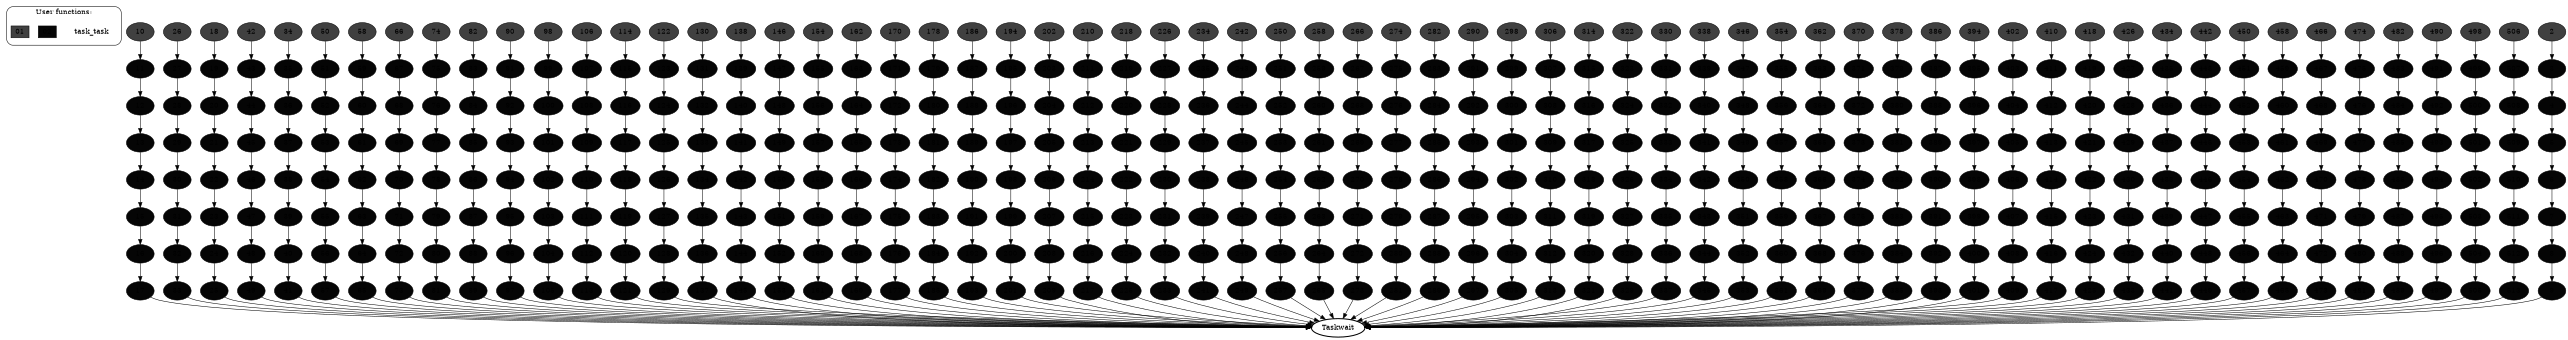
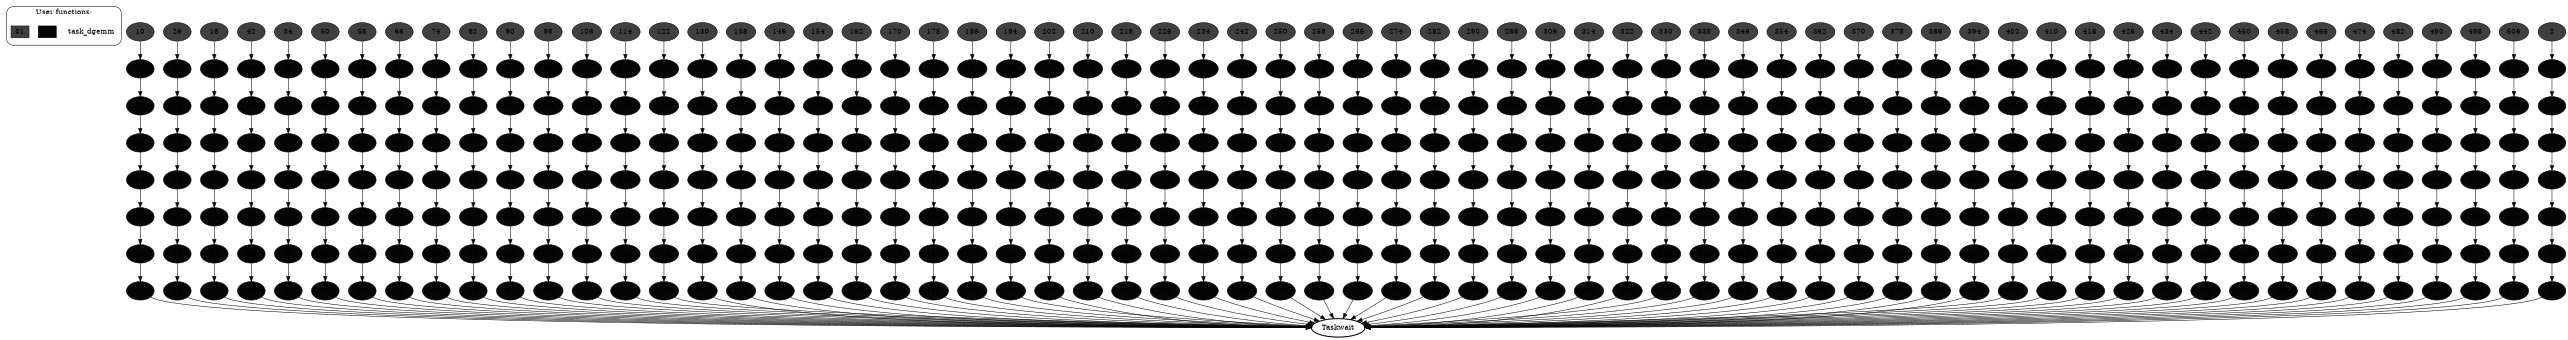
node "task_task": label "task_task" -> "task_dgemm"
